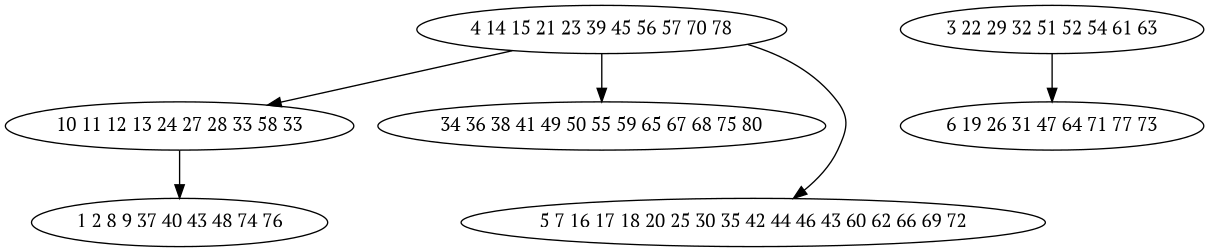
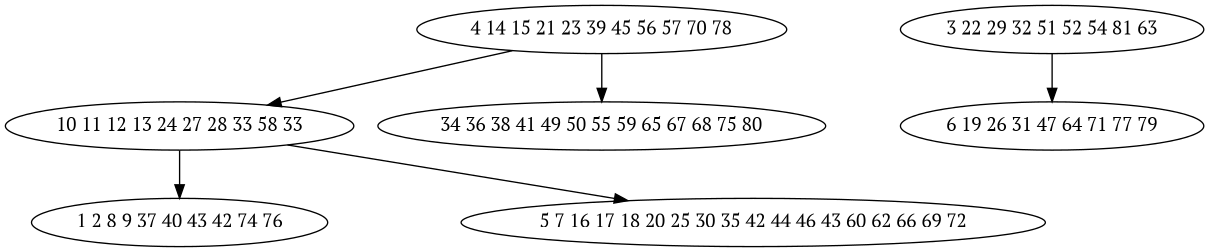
node "3 22 29 32 51 52 54 61 63": label "3 22 29 32 51 52 54 61 63" -> "3 22 29 32 51 52 54 81 63"
edge "4 14 15 21 23 39 45 56 57 70 78" -> "5 7 16 17 18 20 25 30 35 42 44 46 43 60 62 66 69 72": now "10 11 12 13 24 27 28 33 58 33" -> "5 7 16 17 18 20 25 30 35 42 44 46 43 60 62 66 69 72"
node "6 19 26 31 47 64 71 77 73": label "6 19 26 31 47 64 71 77 73" -> "6 19 26 31 47 64 71 77 79"
node "1 2 8 9 37 40 43 48 74 76": label "1 2 8 9 37 40 43 48 74 76" -> "1 2 8 9 37 40 43 42 74 76"
